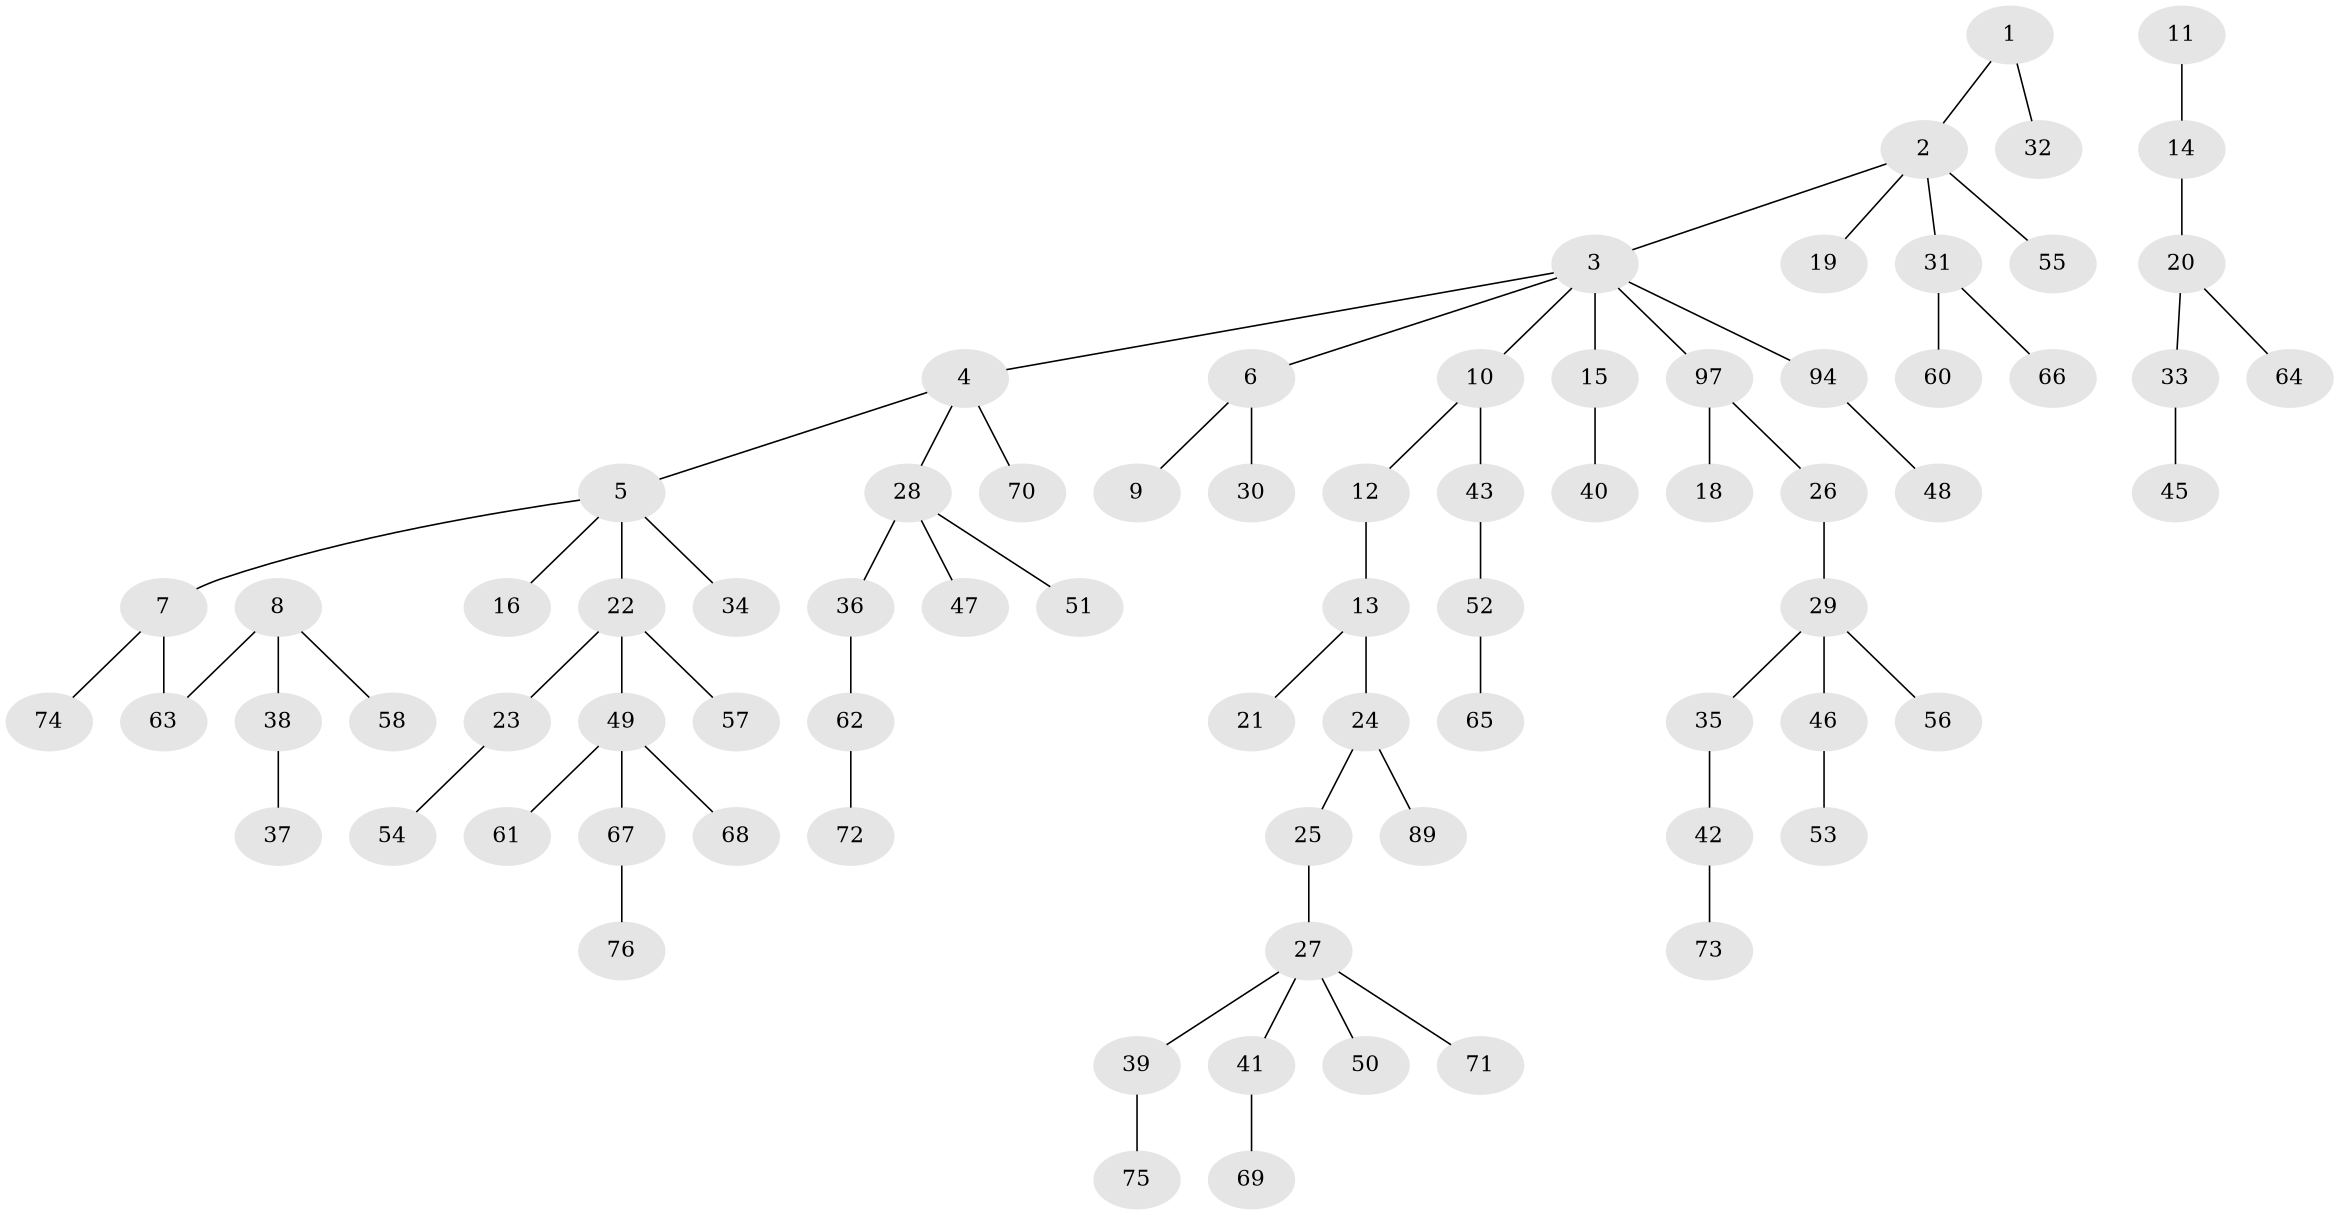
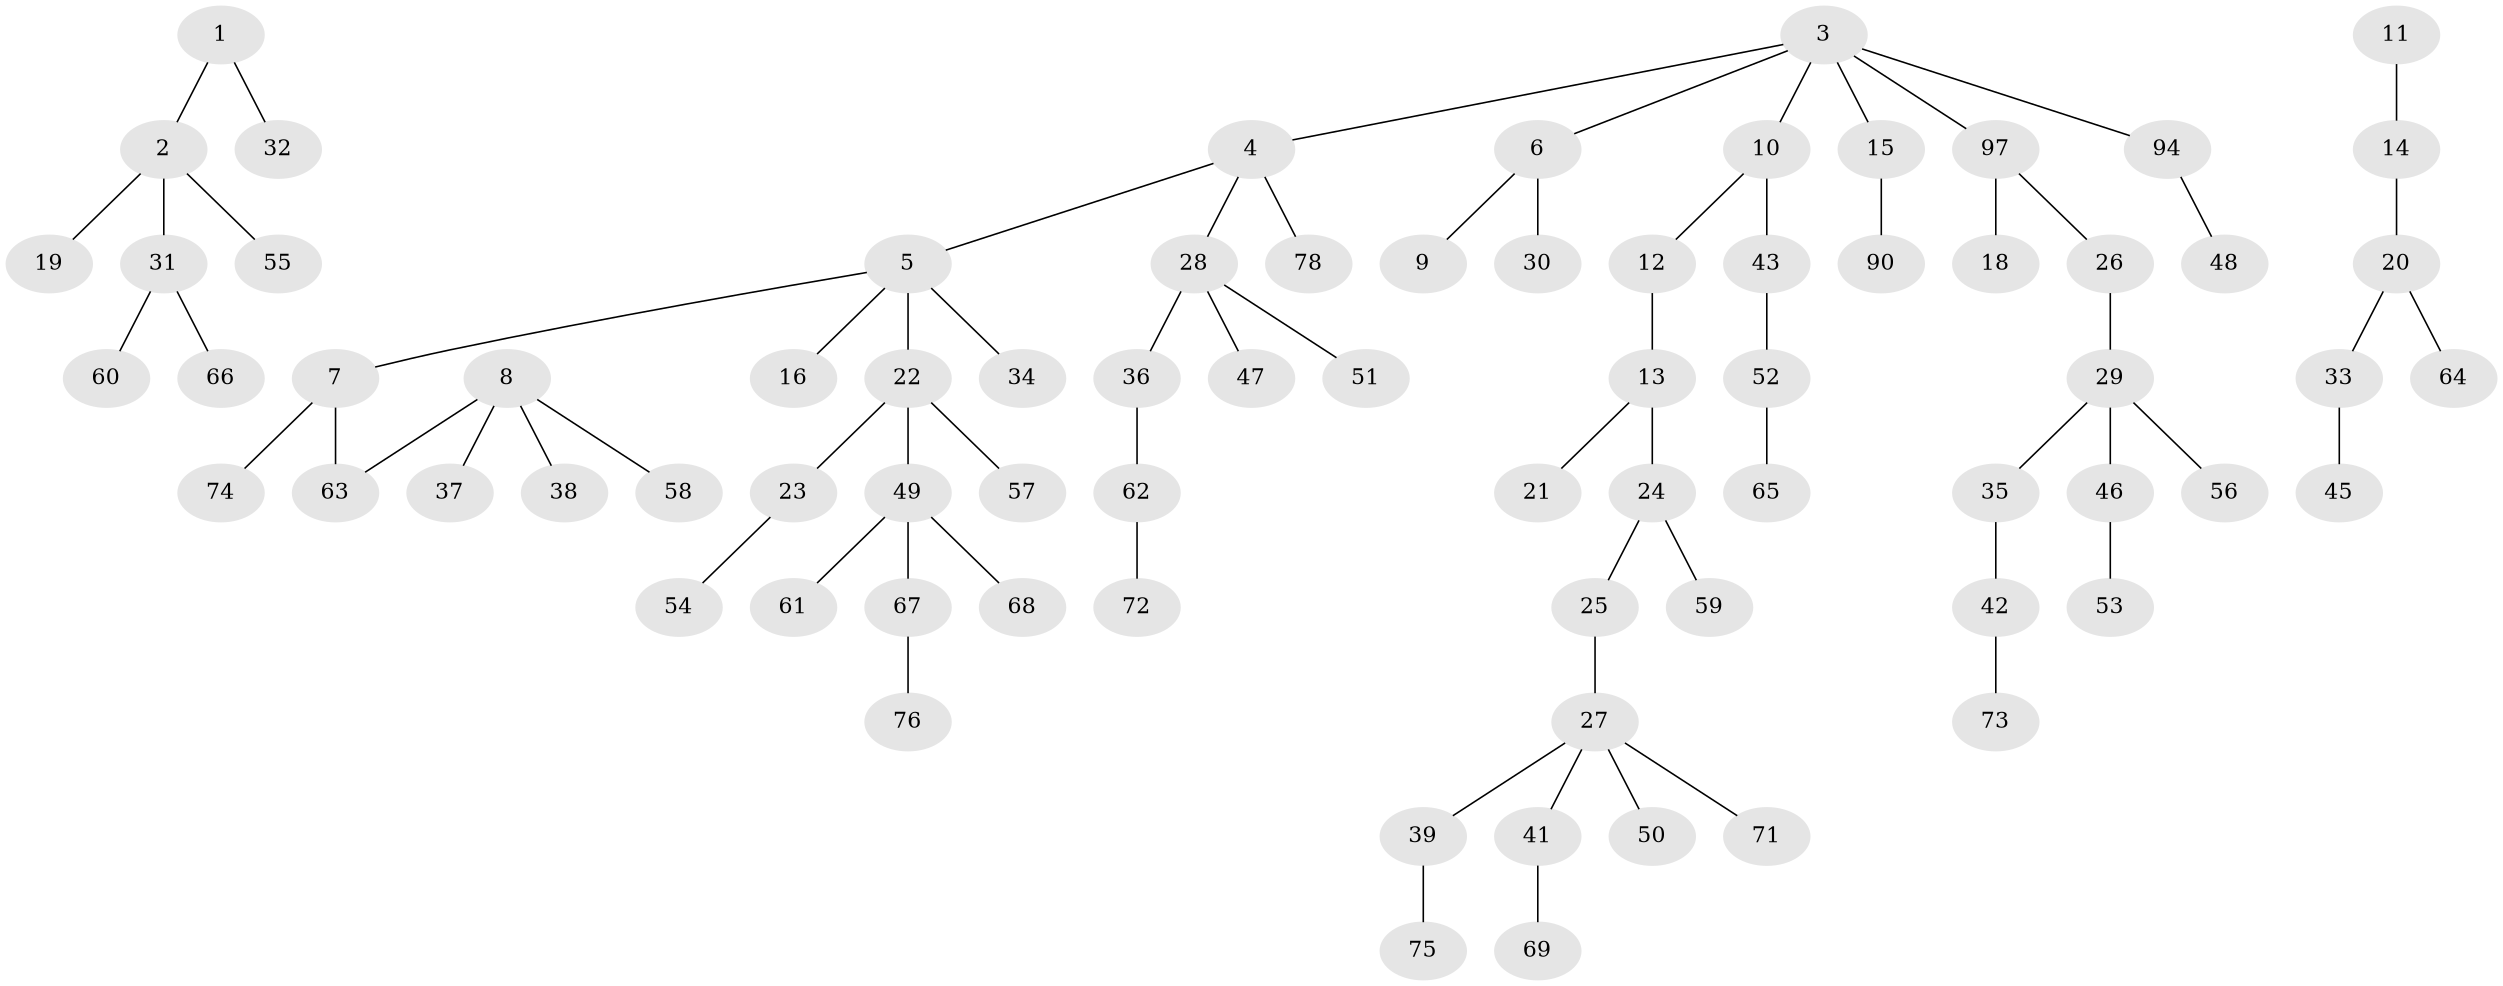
edge "2" -- "3": removed
node "70": label "70" -> "78"
node "40": label "40" -> "90"
edge "38" -- "37": now "8" -- "37"
node "89": label "89" -> "59"
